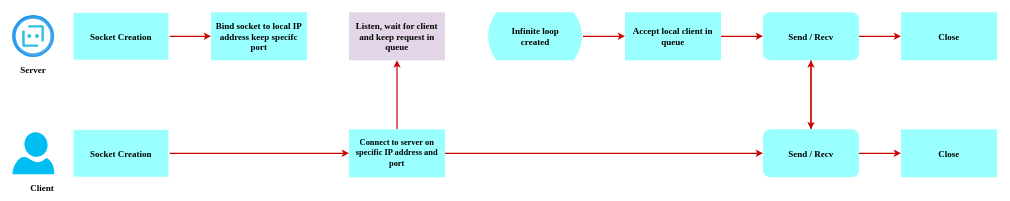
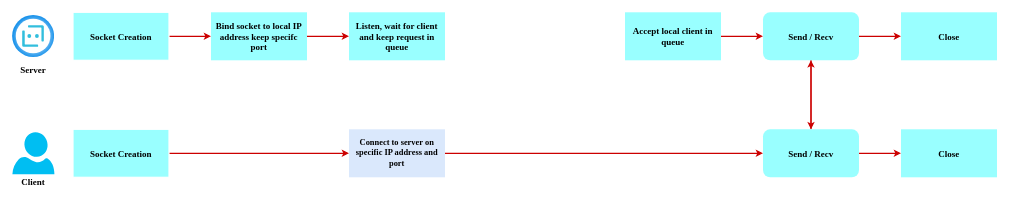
edge "Bind socket to local IP address keep specifc port" -> "Listen, wait for client and keep request in queue": added
node "Listen, wait for client and keep request in queue": fillcolor #e1d5e7 -> #99ffff
node "Infinite loop created": removed
edge "Infinite loop created" -> "Accept local client in queue": removed
edge "Connect to server on specific IP address and port" -> "Listen, wait for client and keep request in queue": removed
node "Connect to server on specific IP address and port": fillcolor #99ffff -> #dae8fc
node "Client": moved (42, 188) -> (33, 182)
